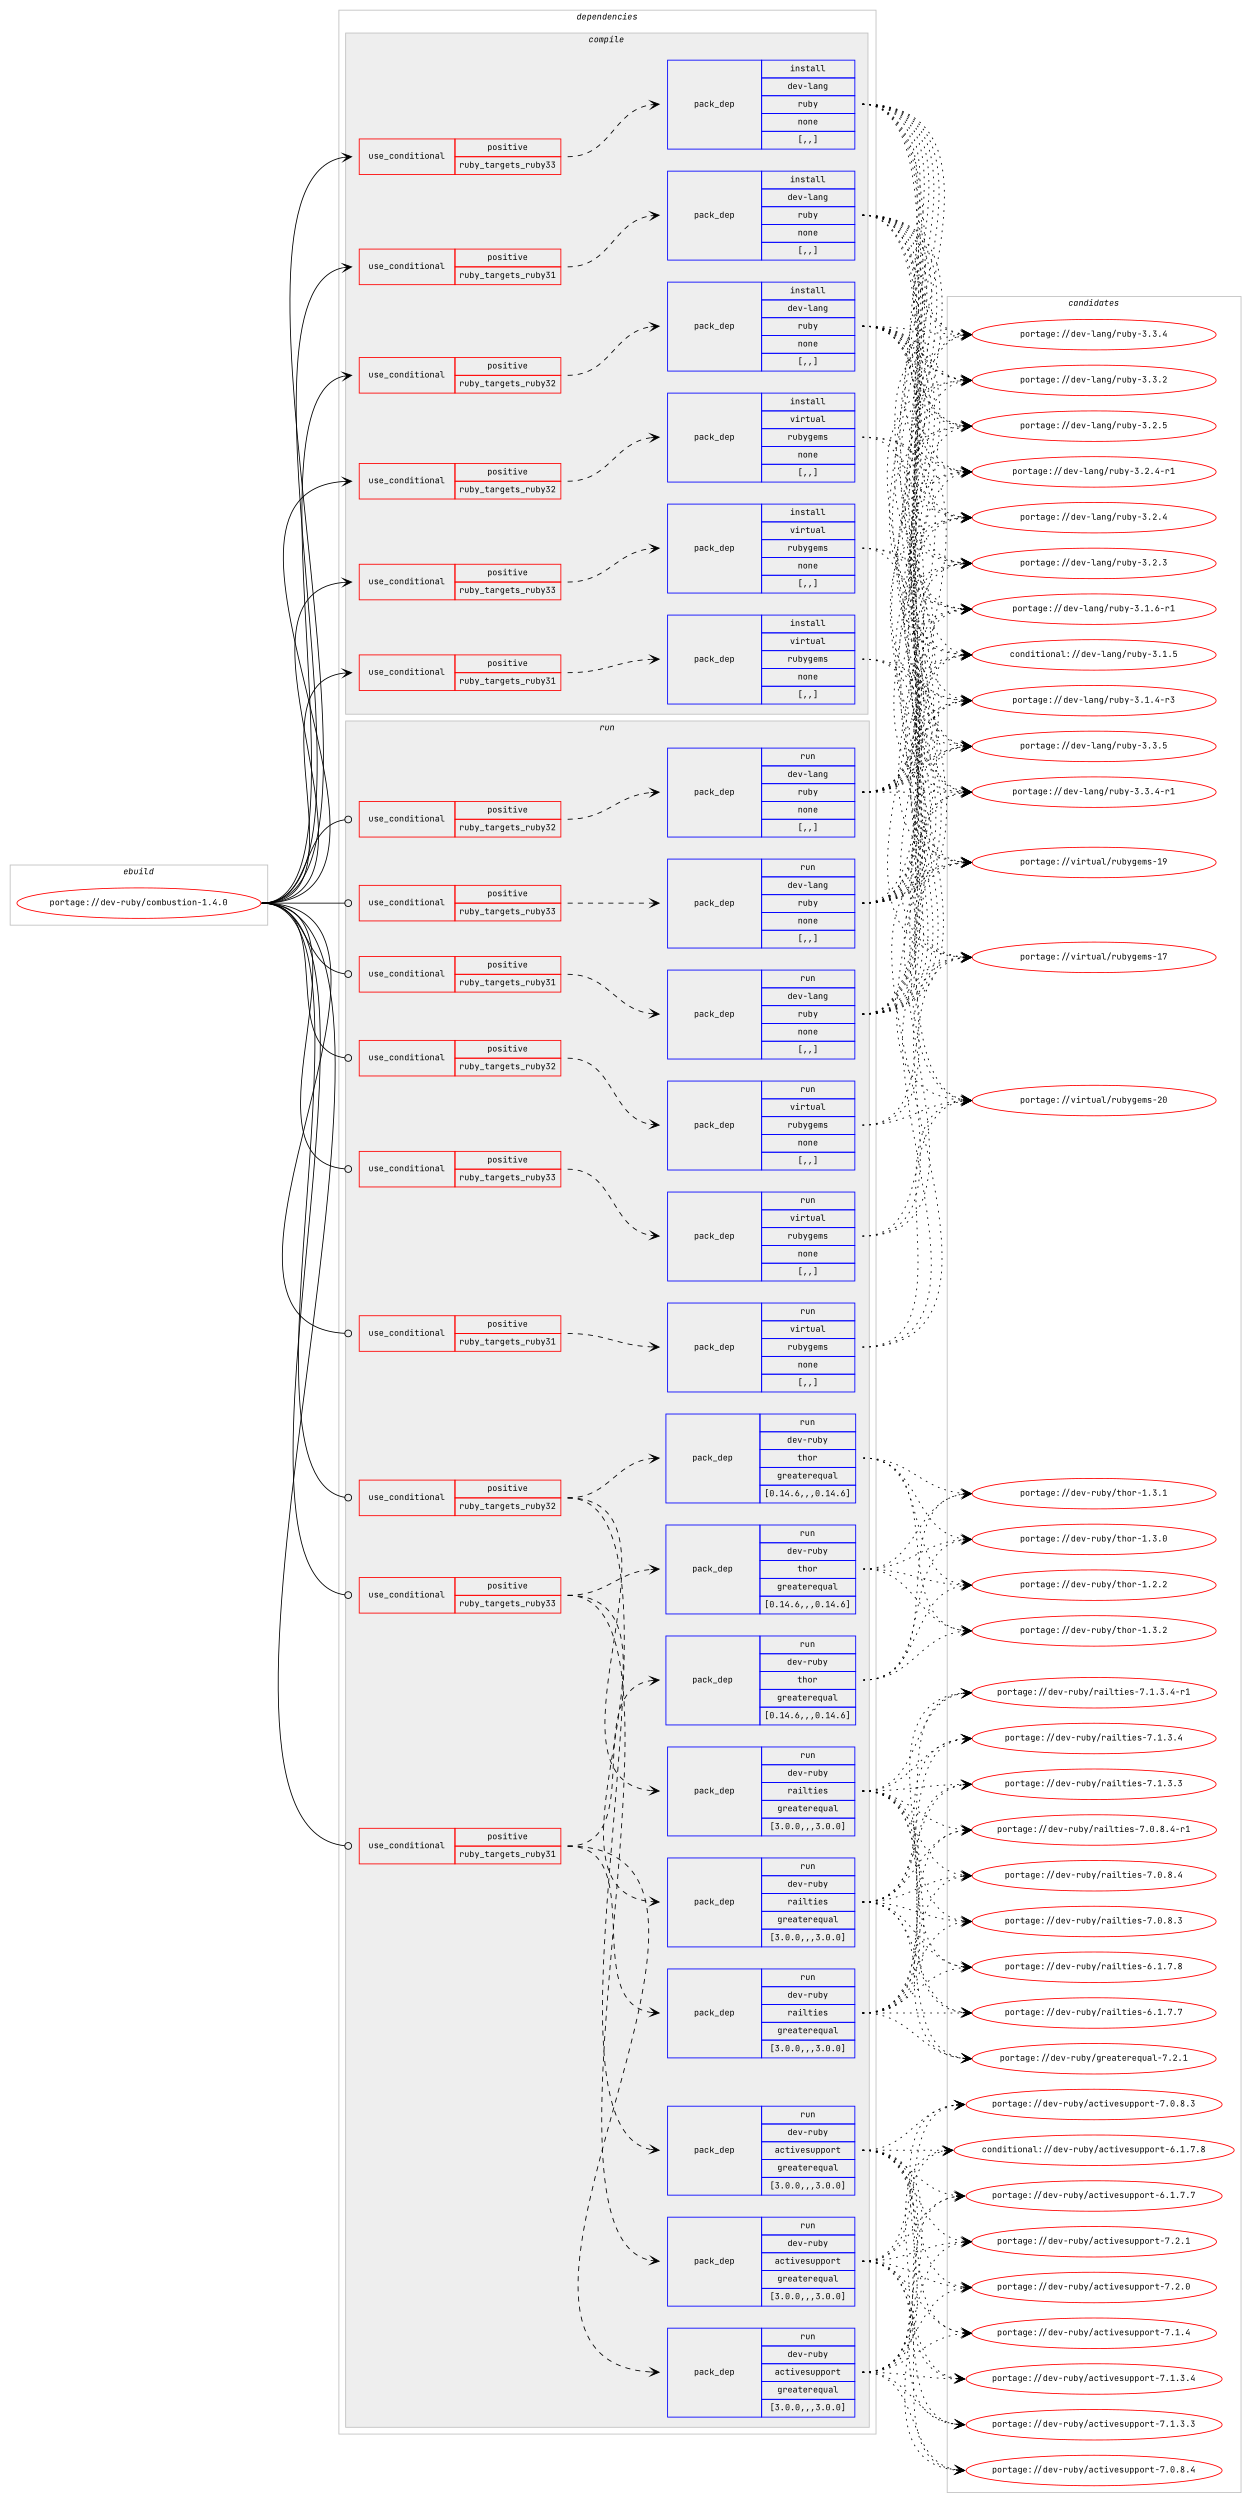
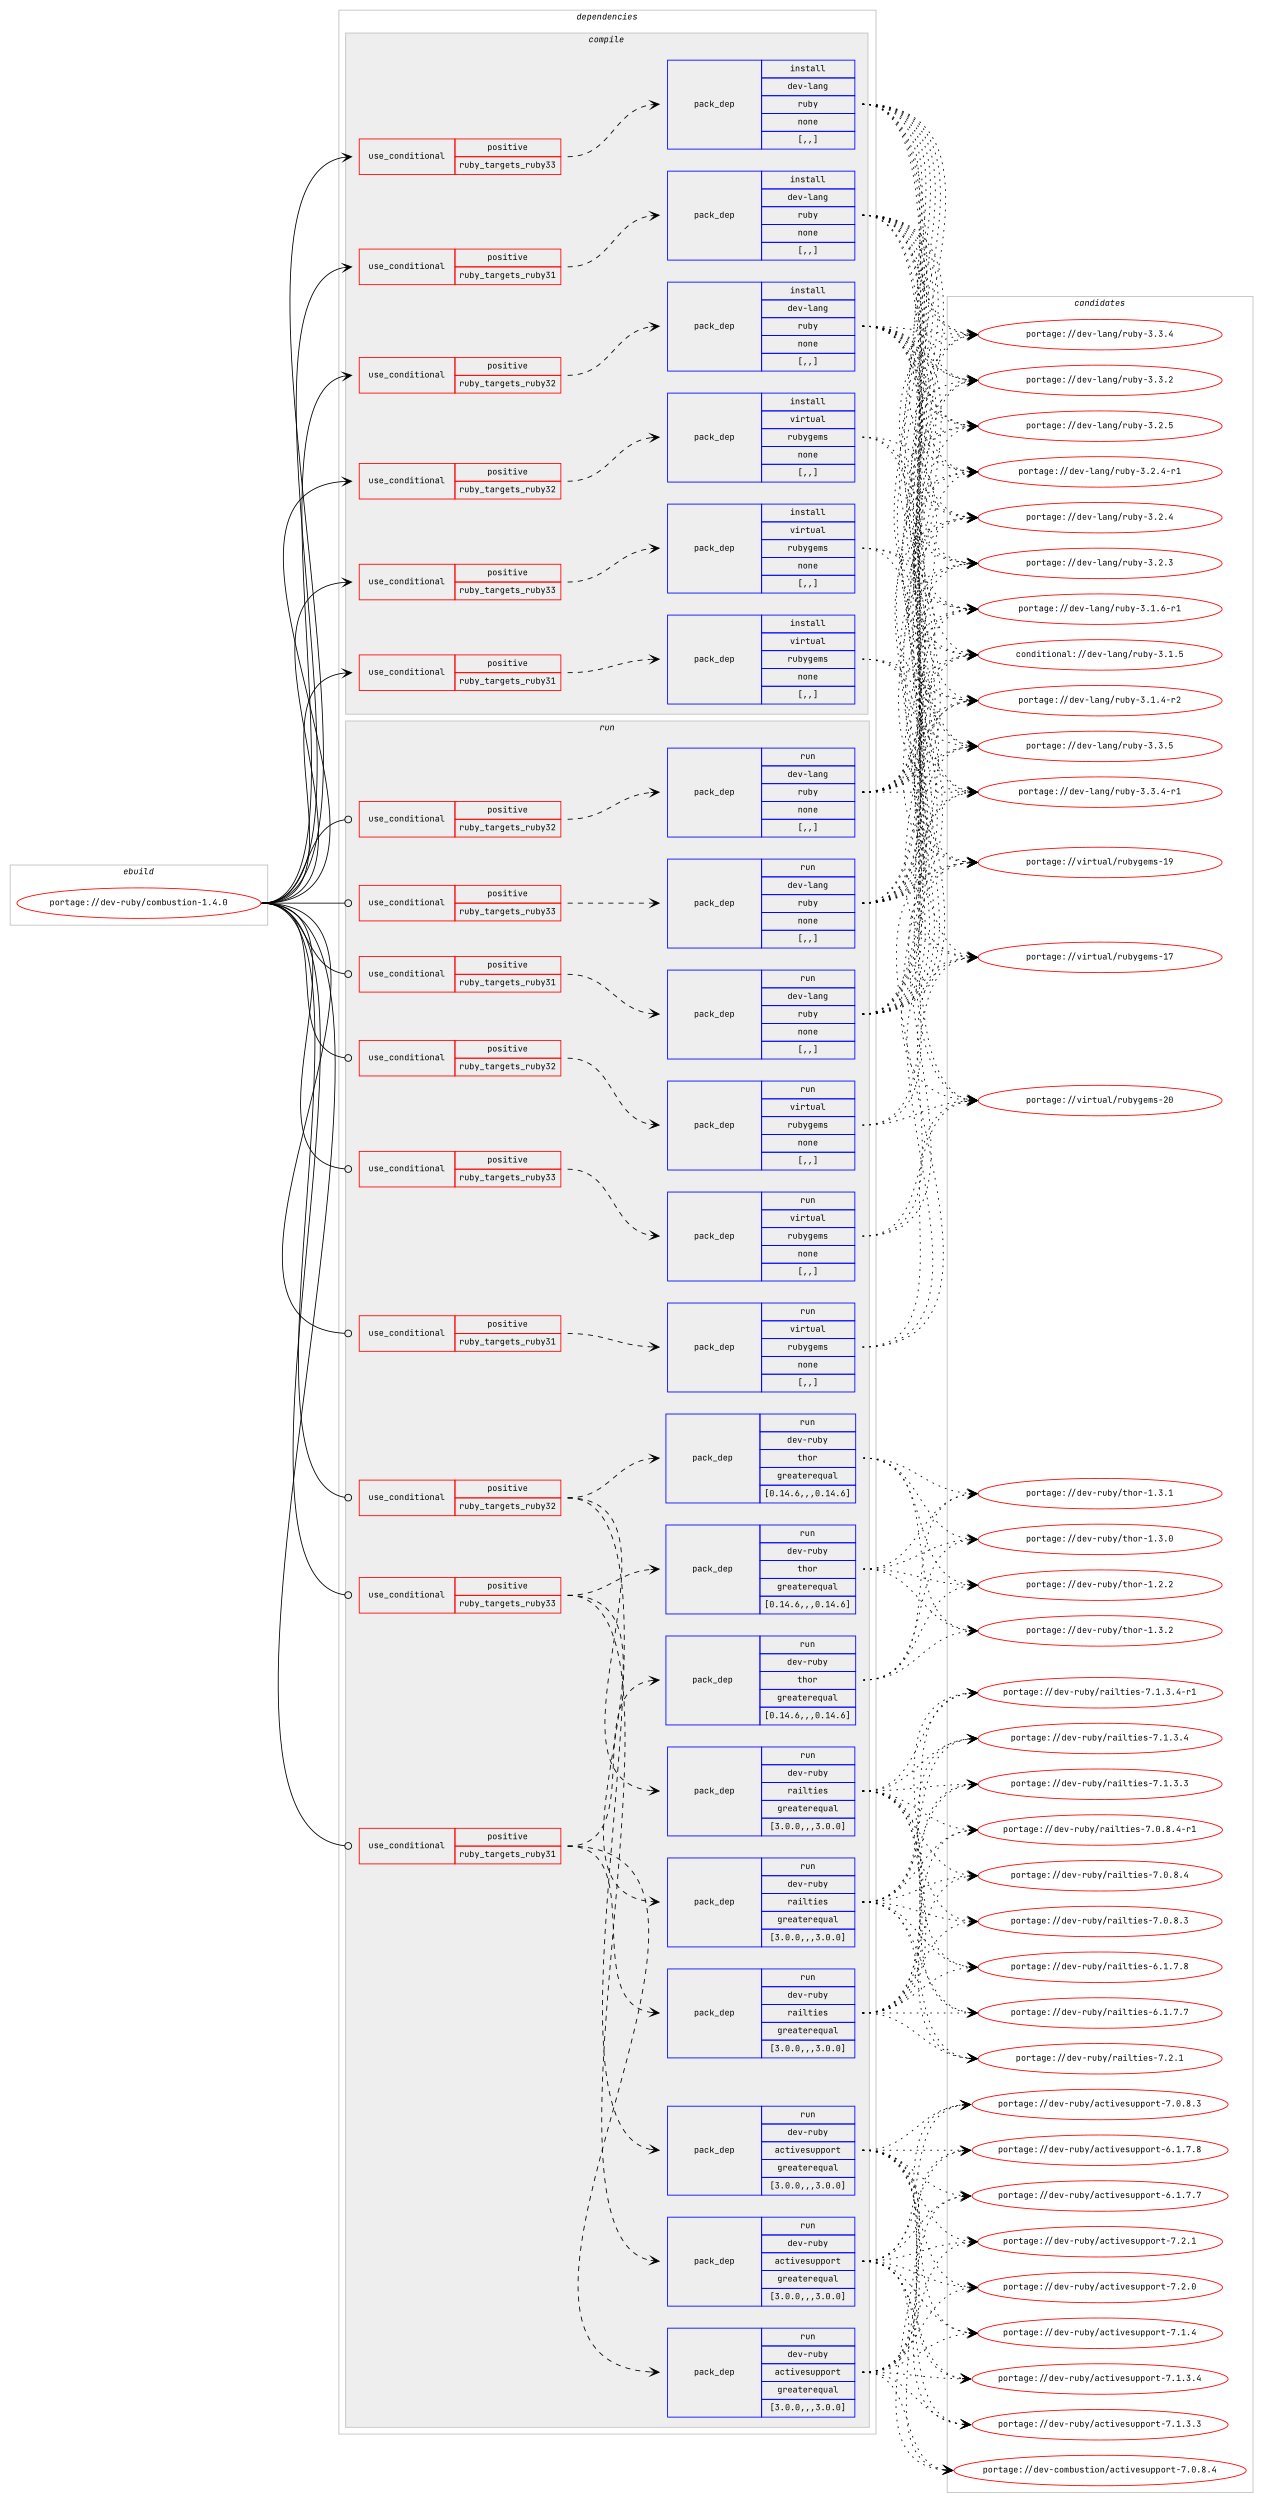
node "portage://dev-lang/ruby-3.1.4-r3": label "portage://dev-lang/ruby-3.1.4-r3" -> "portage://dev-lang/ruby-3.1.4-r2"
node "portage://dev-ruby/greaterequal-7.2.1": label "portage://dev-ruby/greaterequal-7.2.1" -> "portage://dev-ruby/railties-7.2.1"
node "conditional://dev-ruby/activesupport-6.1.7.8": label "conditional://dev-ruby/activesupport-6.1.7.8" -> "portage://dev-ruby/activesupport-6.1.7.8"
node "portage://dev-ruby/activesupport-7.0.8.4": label "portage://dev-ruby/activesupport-7.0.8.4" -> "portage://dev-combustion/activesupport-7.0.8.4"
